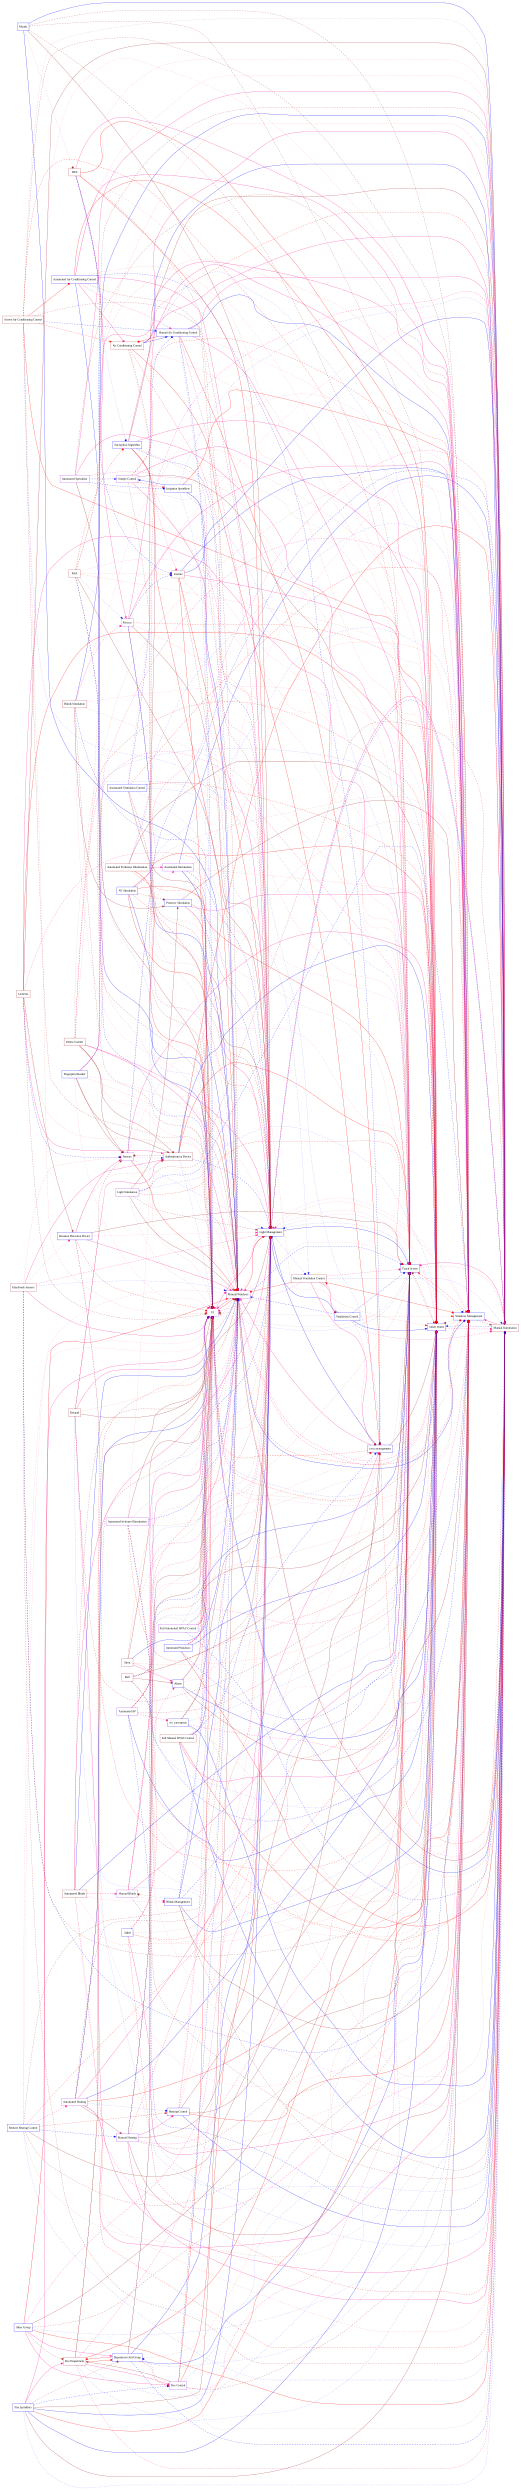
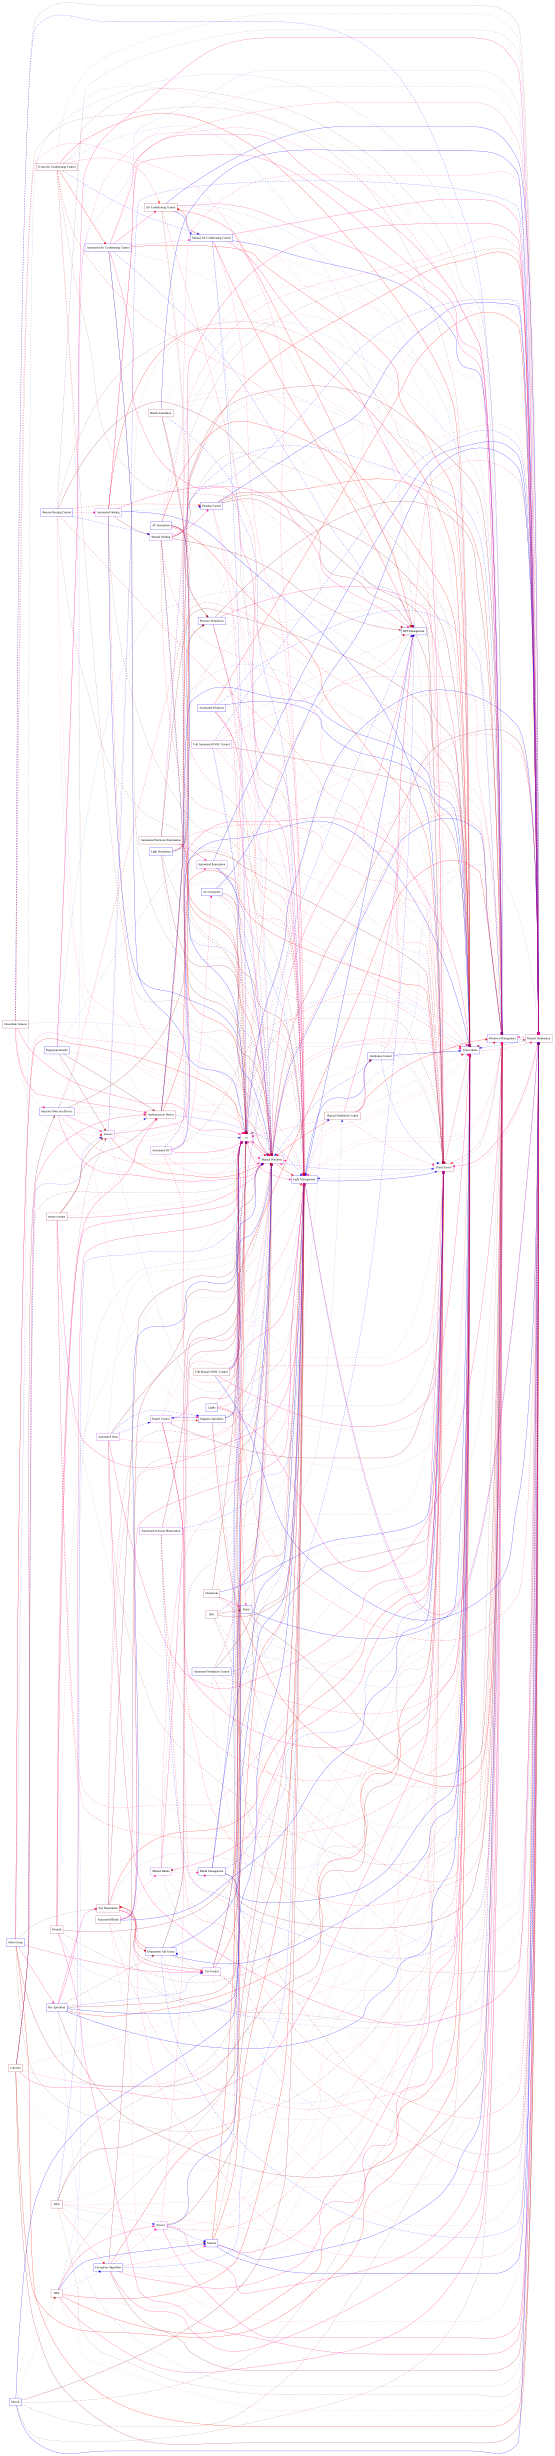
node "Automated Sprinklers": label "Automated Sprinklers" -> "Automated Siren"
edge "DES" -> "Internet": style dashed -> solid
node "Internet": color brown -> blue
edge "Blinds Simulation" -> "Privacy": now "Encryption Algorithm" -> "Privacy"
edge "Automated Ventilation Control" -> "Manual Air Conditioning Control": now "Automated Ventilation Control" -> "DES Management"
edge "Fingerprint Reader" -> "Light Management": now "Fingerprint Reader" -> "Irrigation Sprinklers"
edge "Authentication Device" -> "Sensors": now "Authentication Device" -> "Presence Simulation"
node "Light Simulation": color purple -> blue
node "Touch Screen": color blue -> brown
edge "Ventilation Control" -> "Manual Ventilation Control": removed
edge "Alarm" -> "UI": removed
node "Siren": label "Siren" -> "Glassbreak"
edge "Other Group" -> "Department Aid Group": now "Other Group" -> "Fire Sprinklers"
